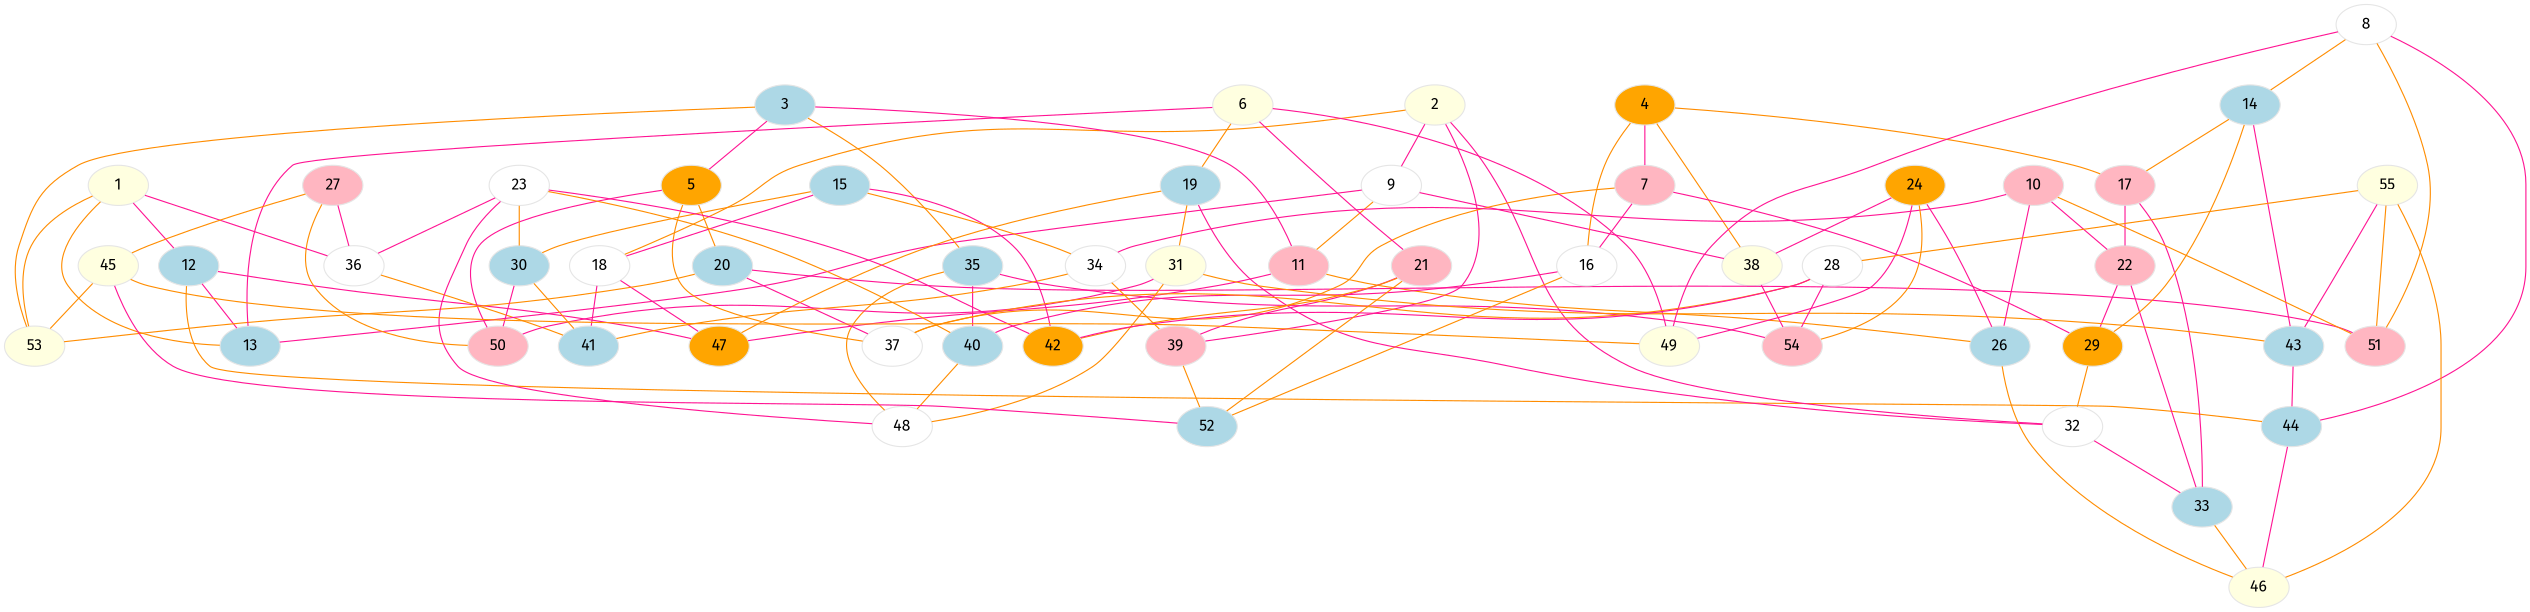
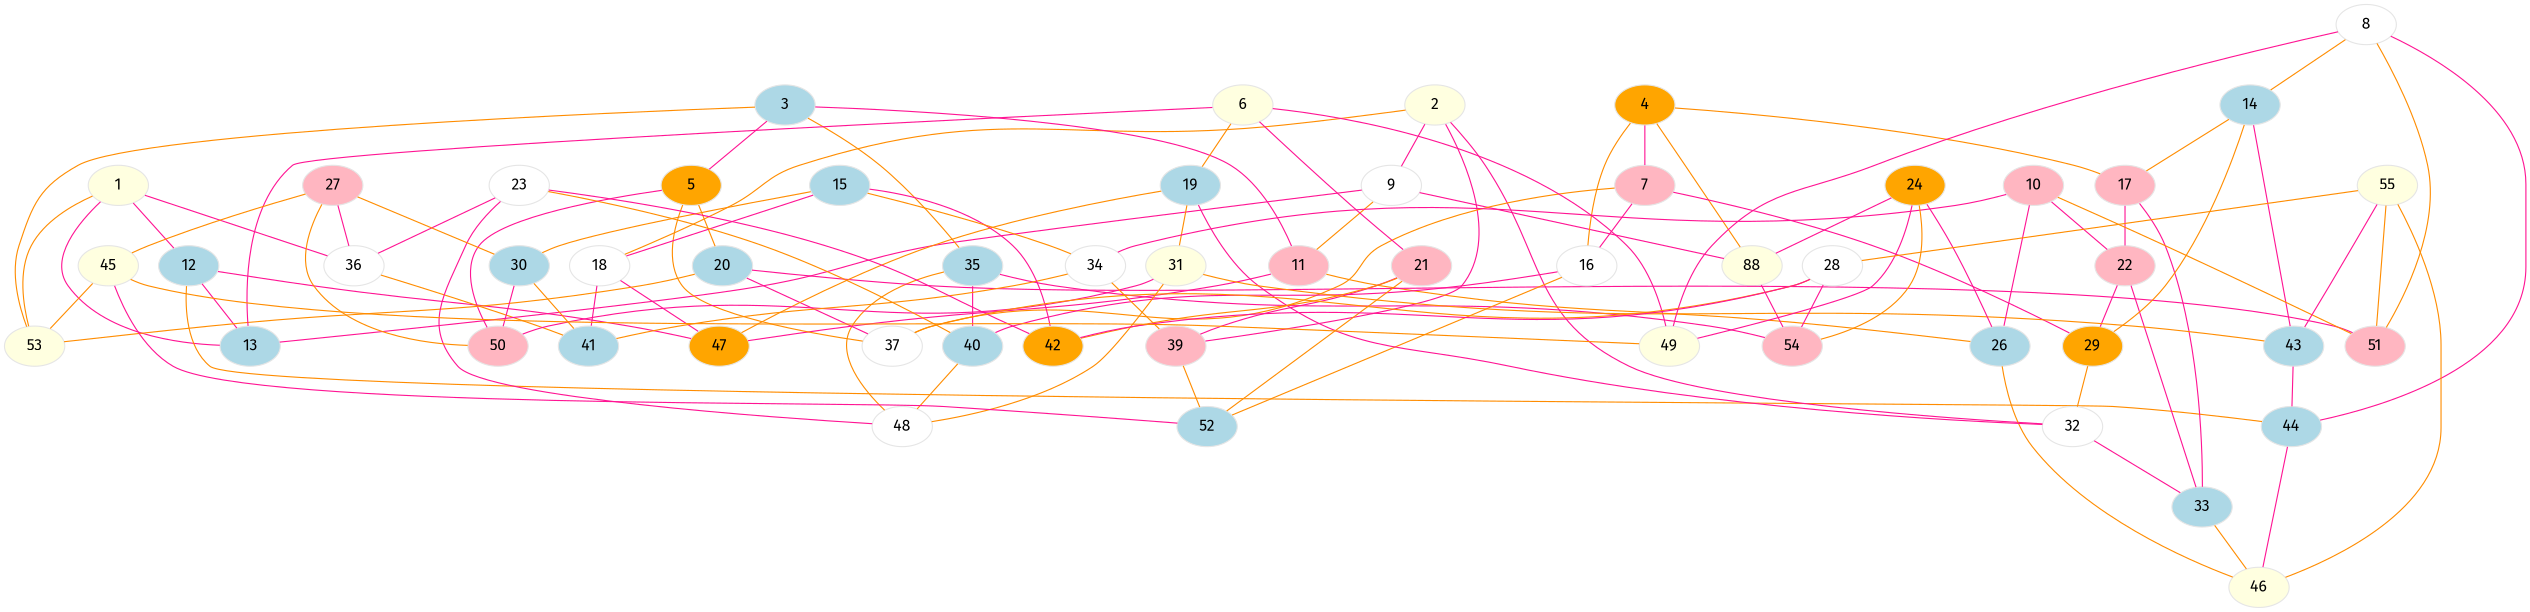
edge "23" -- "30": now "27" -- "30"
node "38": label "38" -> "88"
edge "1" -- "13": color darkorange -> deeppink
